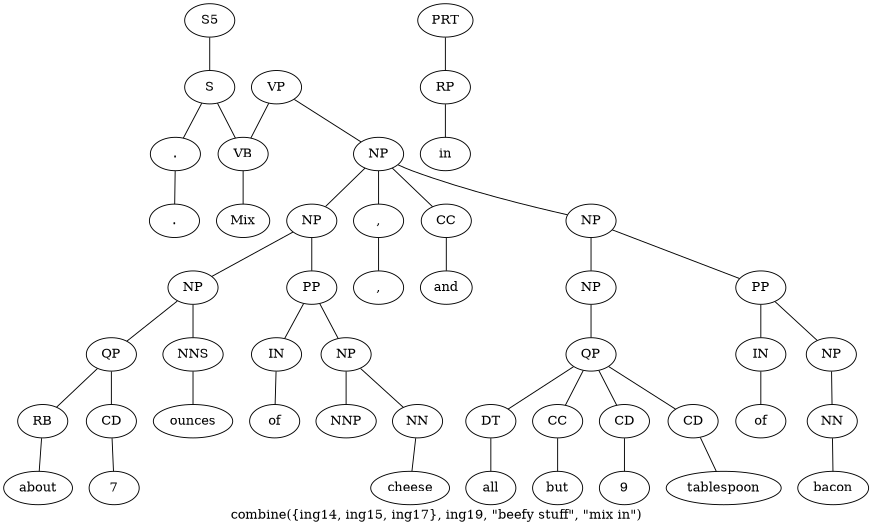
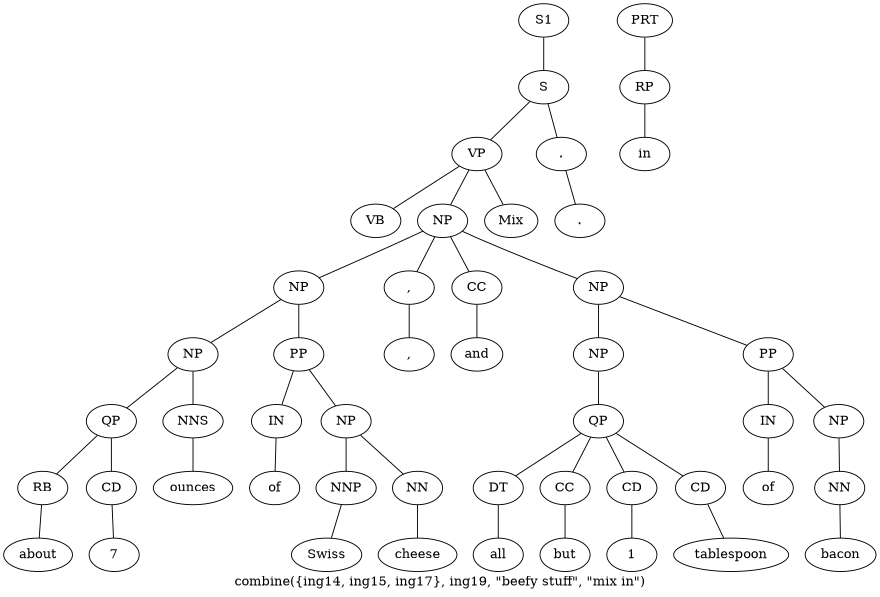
node "S5": label "S5" -> "S1"
edge "S" -- "VB": now "S" -- "VP"
edge "VB" -- "Mix": now "VP" -- "Mix"
node "9": label "9" -> "1"
node "Swiss": added
